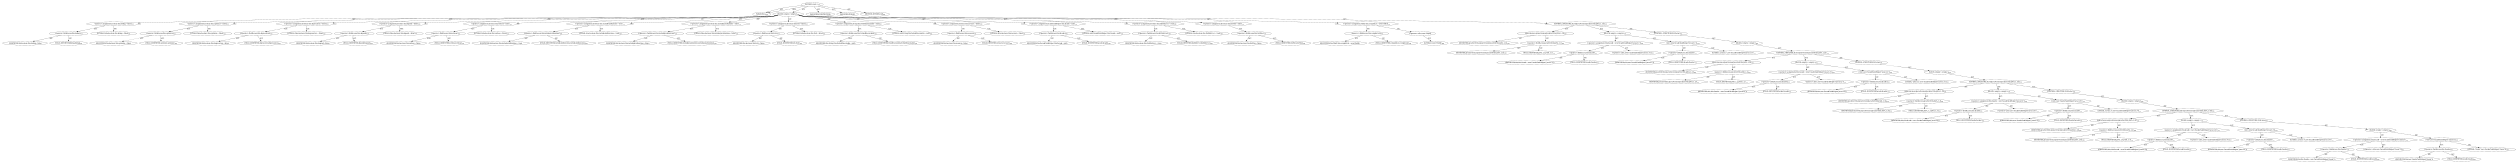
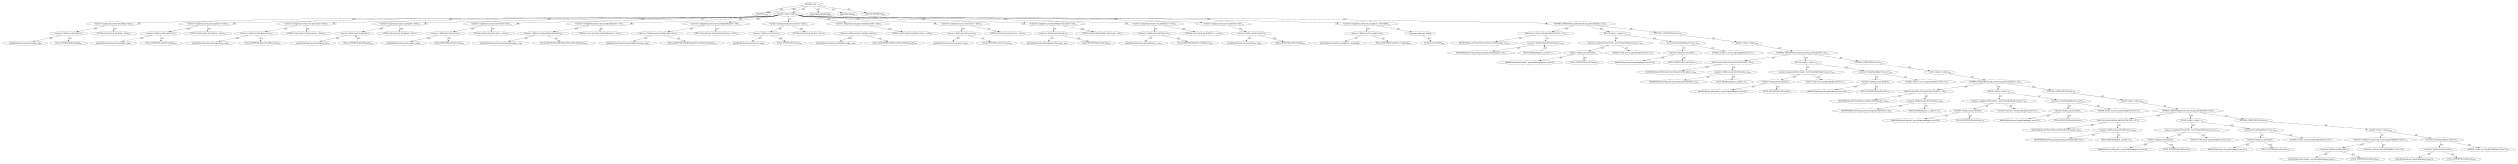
edge "(<operator>.assignment,String this.forkedExecutable = null)" -> "(<operator>.fieldAccess,this.forkedExecutable)": removed, label "AST:"
edge "(<operator>.fieldAccess,this.depend)" -> "(FIELD_IDENTIFIER,depend,depend)": reversed
edge "(<operator>.fieldAccess,JavaEnvUtils.JAVA_1_1)" -> "(FIELD_IDENTIFIER,JAVA_1_1,JAVA_1_1)": reversed
